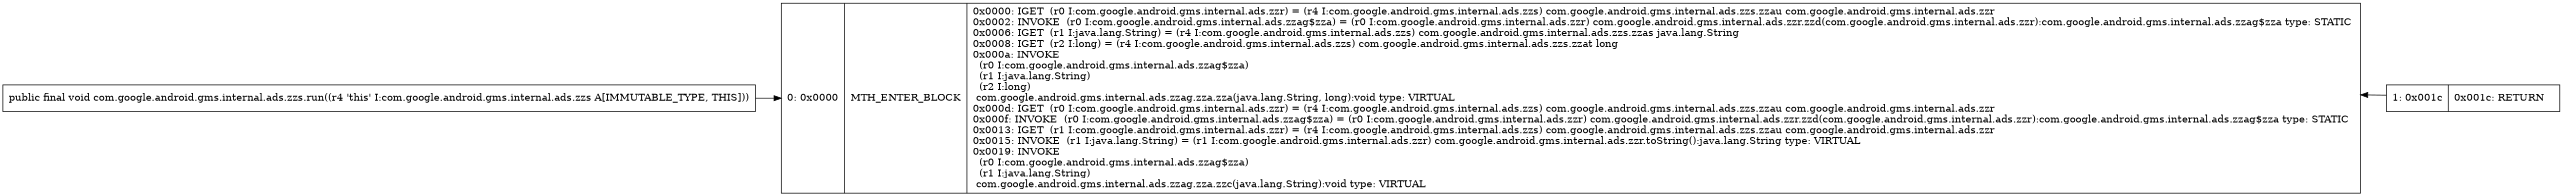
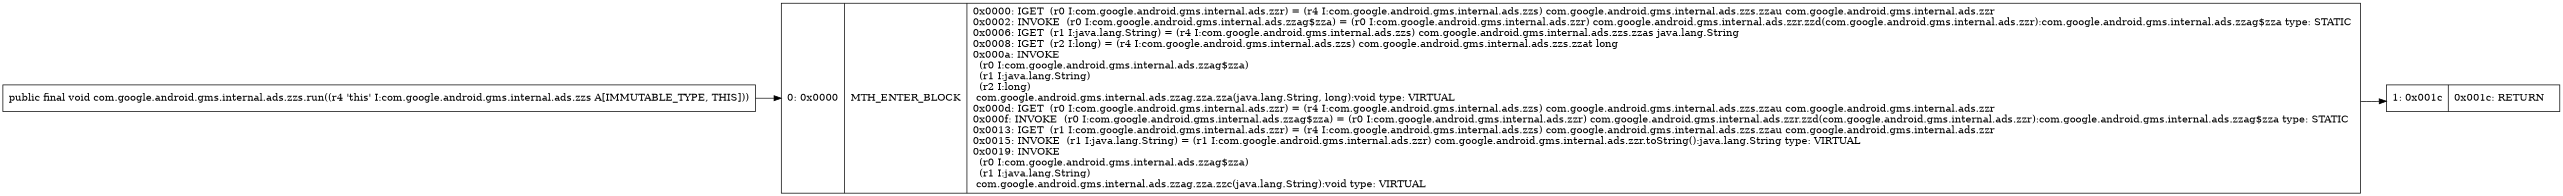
edge "1: 0x001c" -> "0: 0x0000": reversed
